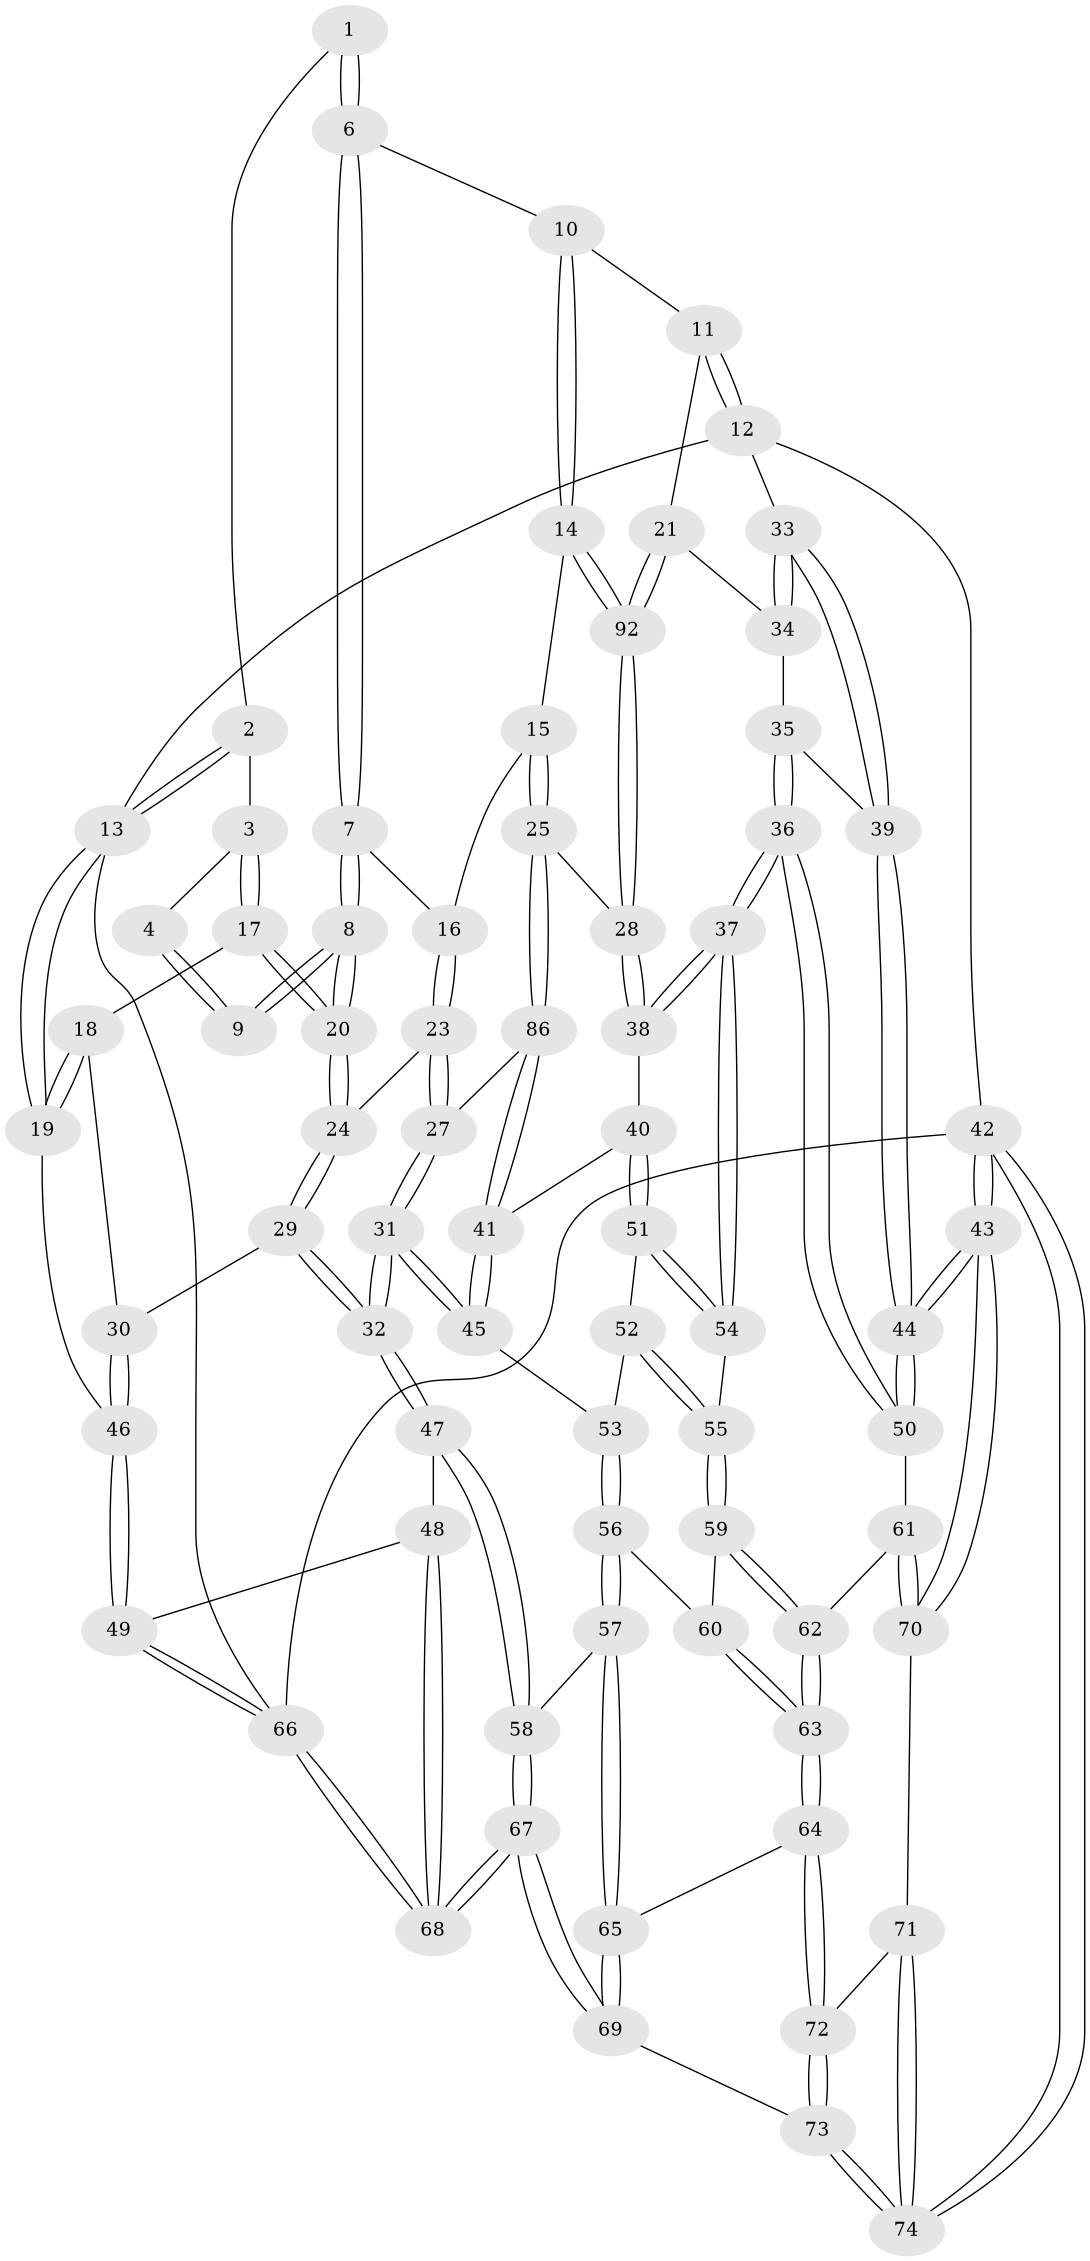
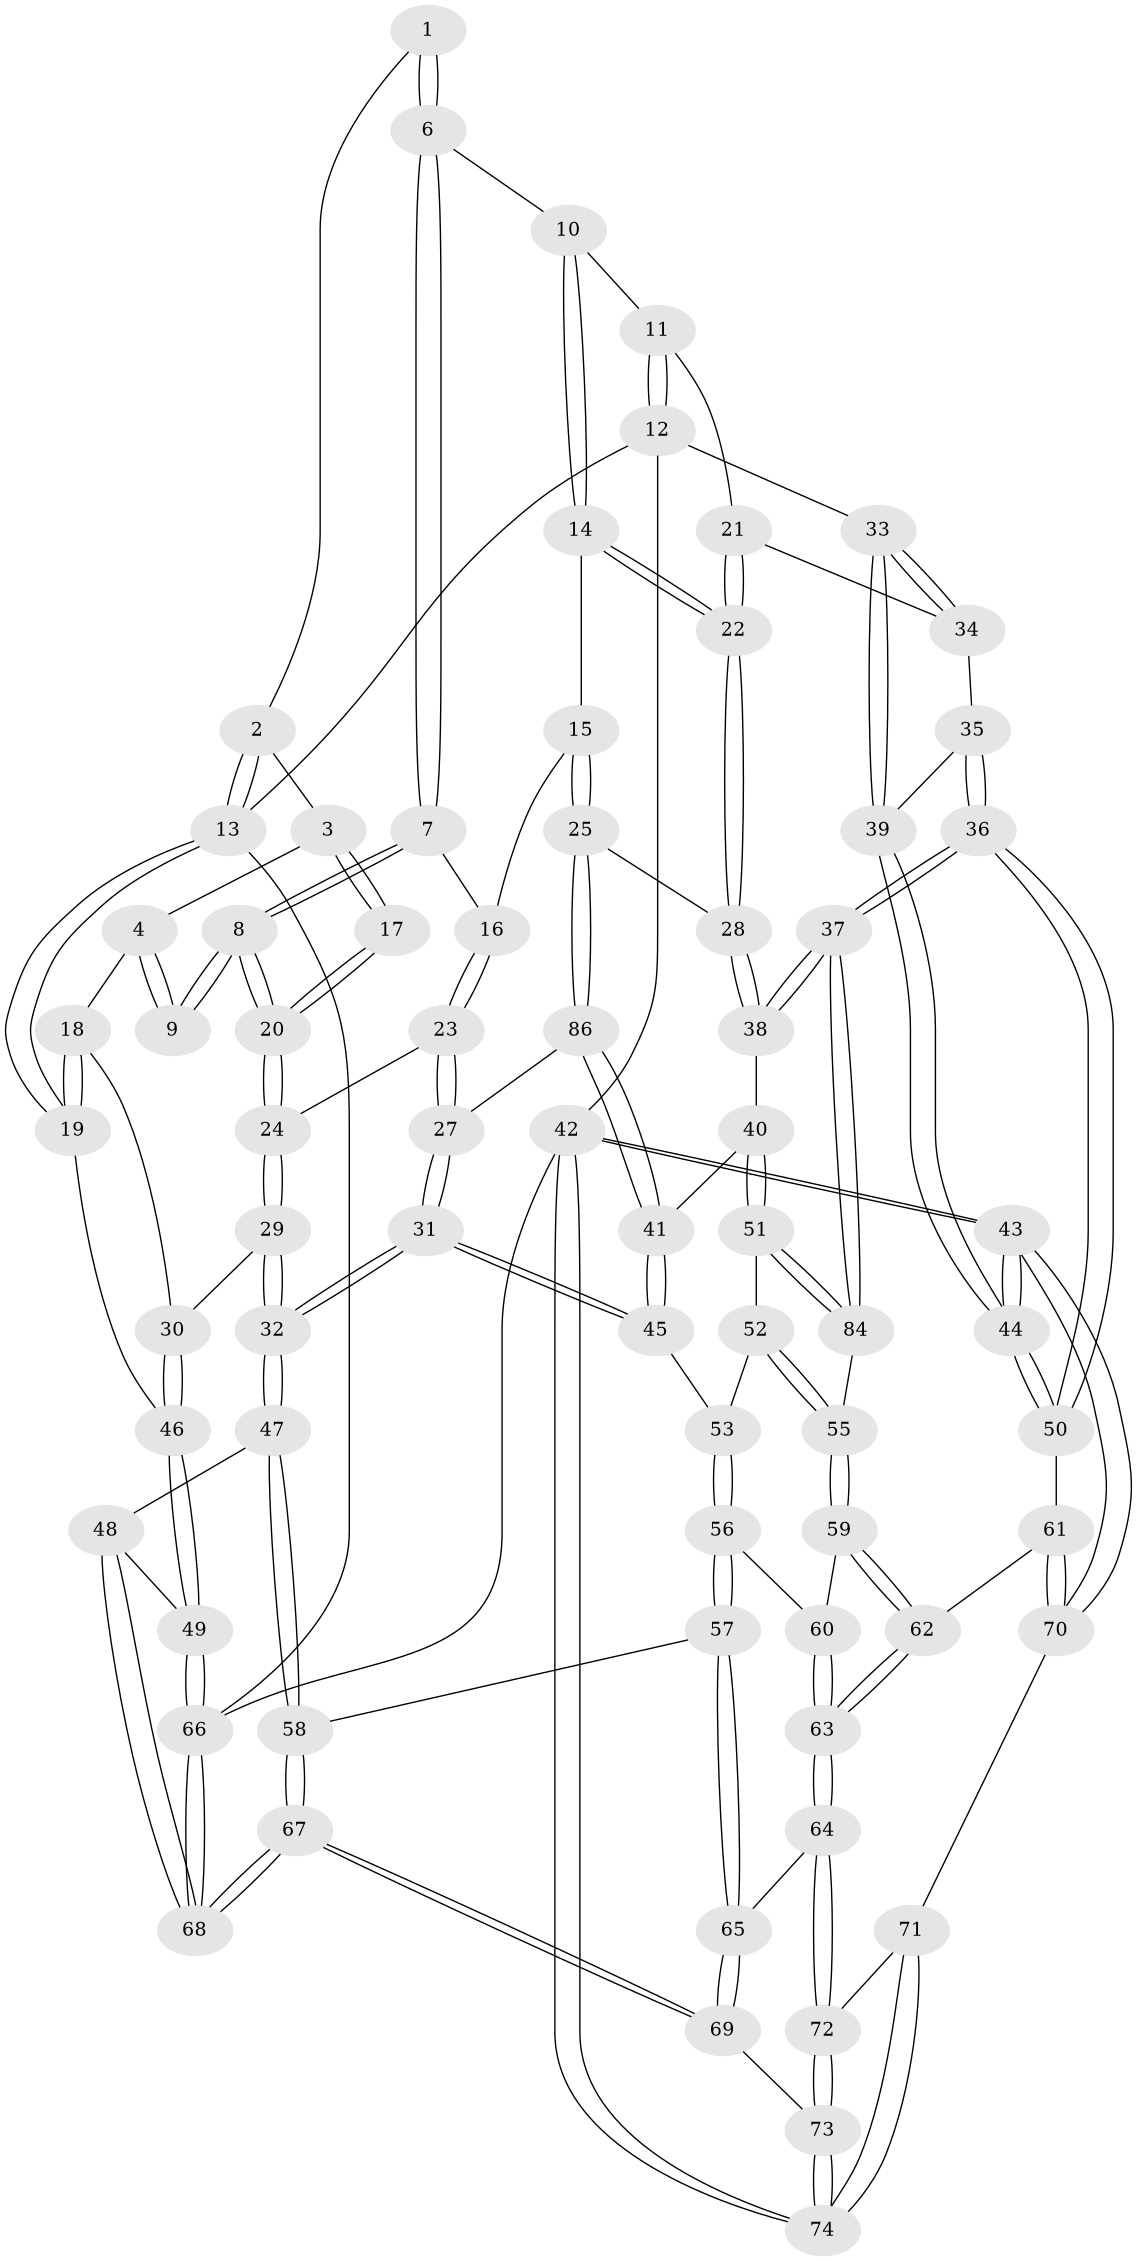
node "92": label "92" -> "22"
edge "17" -- "18": now "4" -- "18"
node "54": label "54" -> "84"
